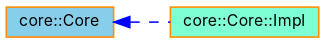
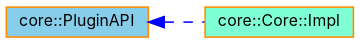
node "core::Core": label "core::Core" -> "core::PluginAPI"
